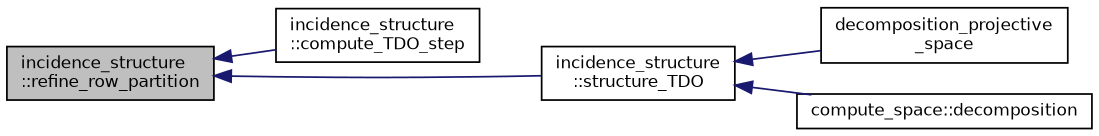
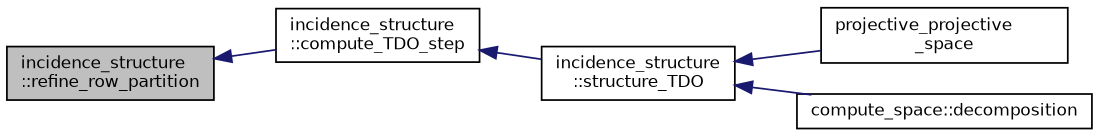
node "decomposition_projective _space": label "decomposition_projective _space" -> "projective_projective _space"
edge "incidence_structure ::structure_TDO" -> "incidence_structure ::refine_row_partition": now "incidence_structure ::structure_TDO" -> "incidence_structure ::compute_TDO_step"
